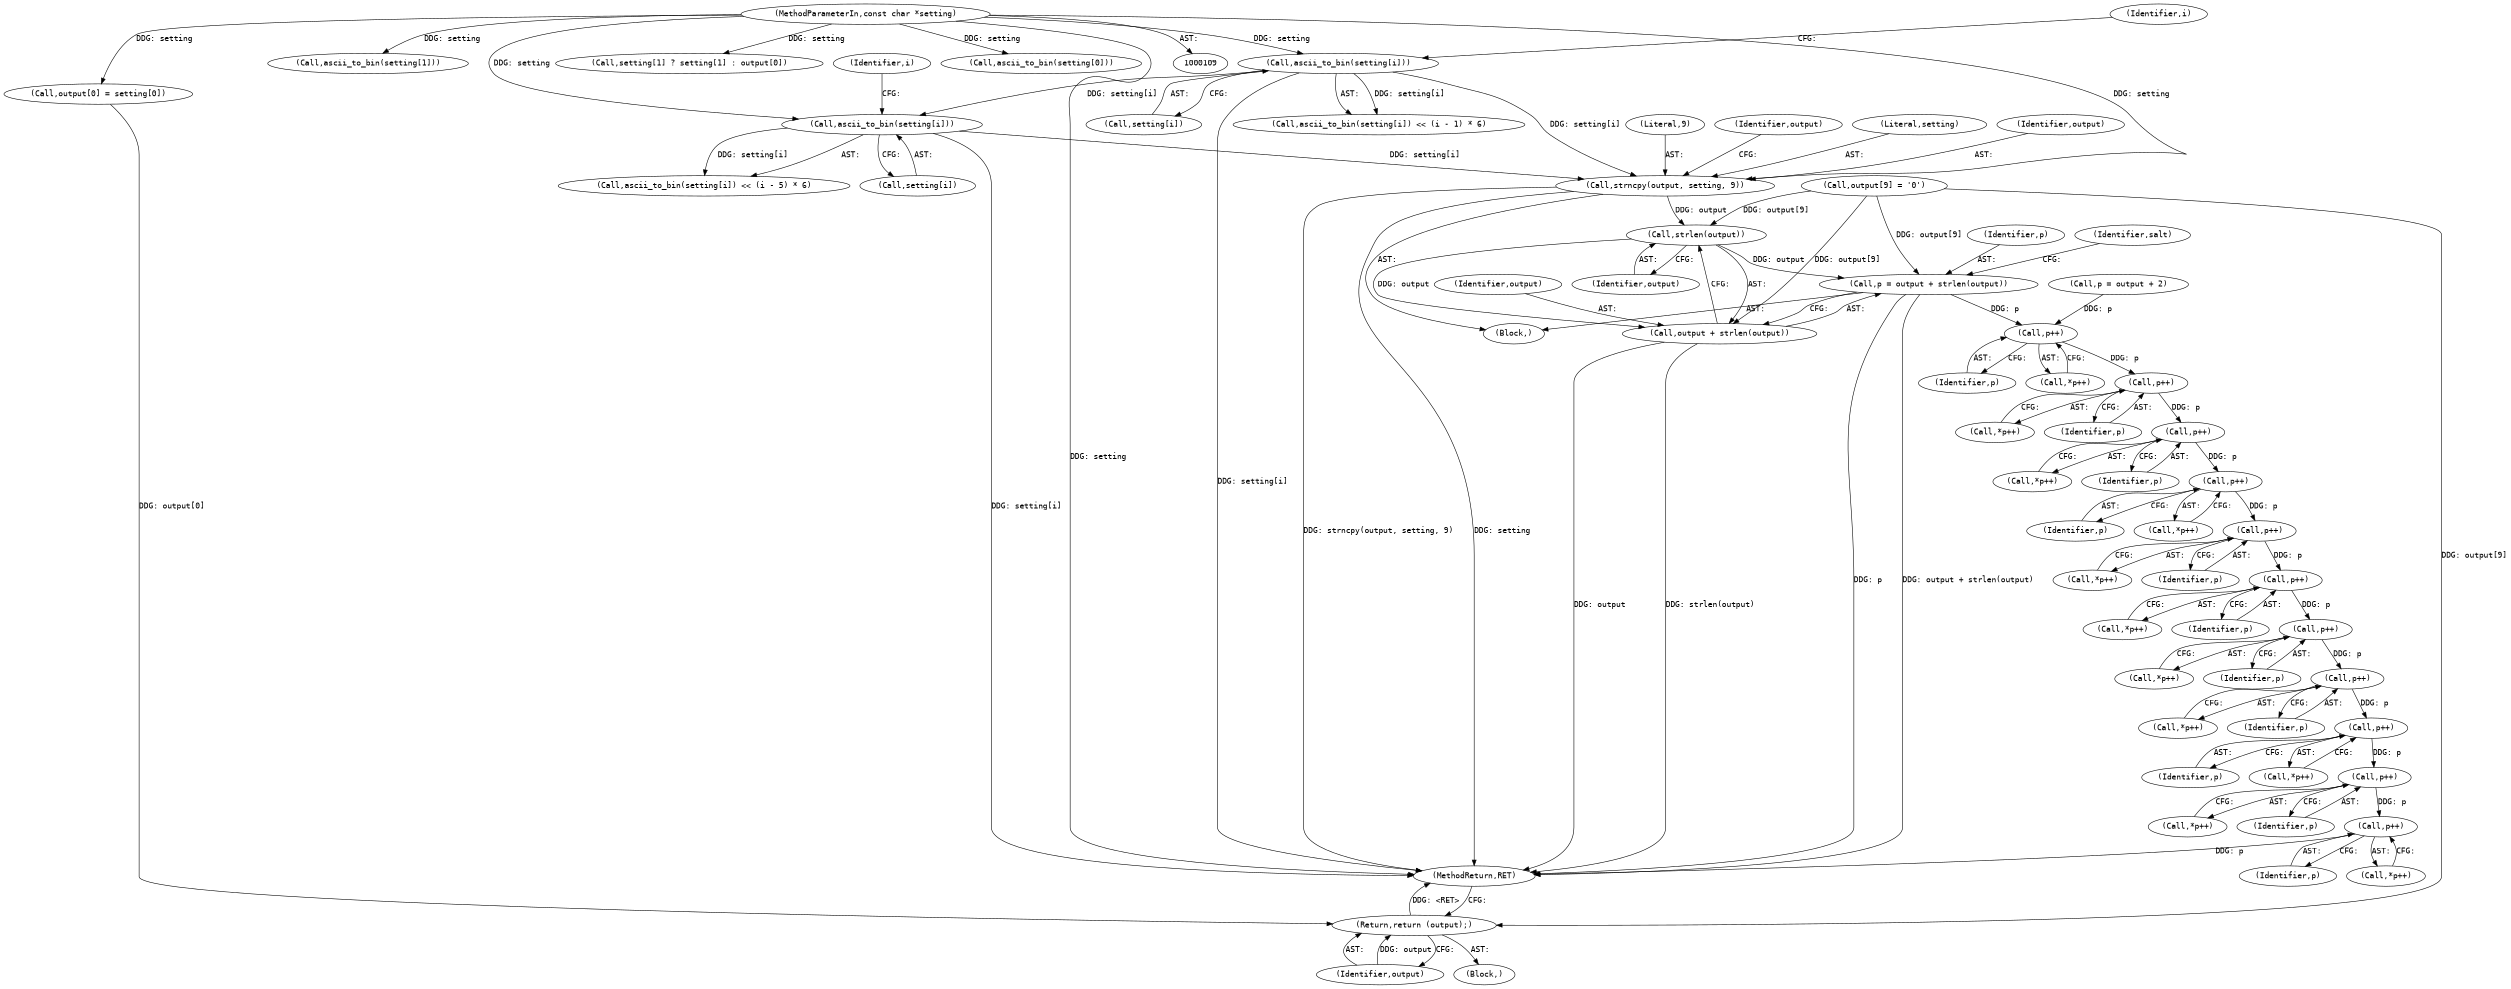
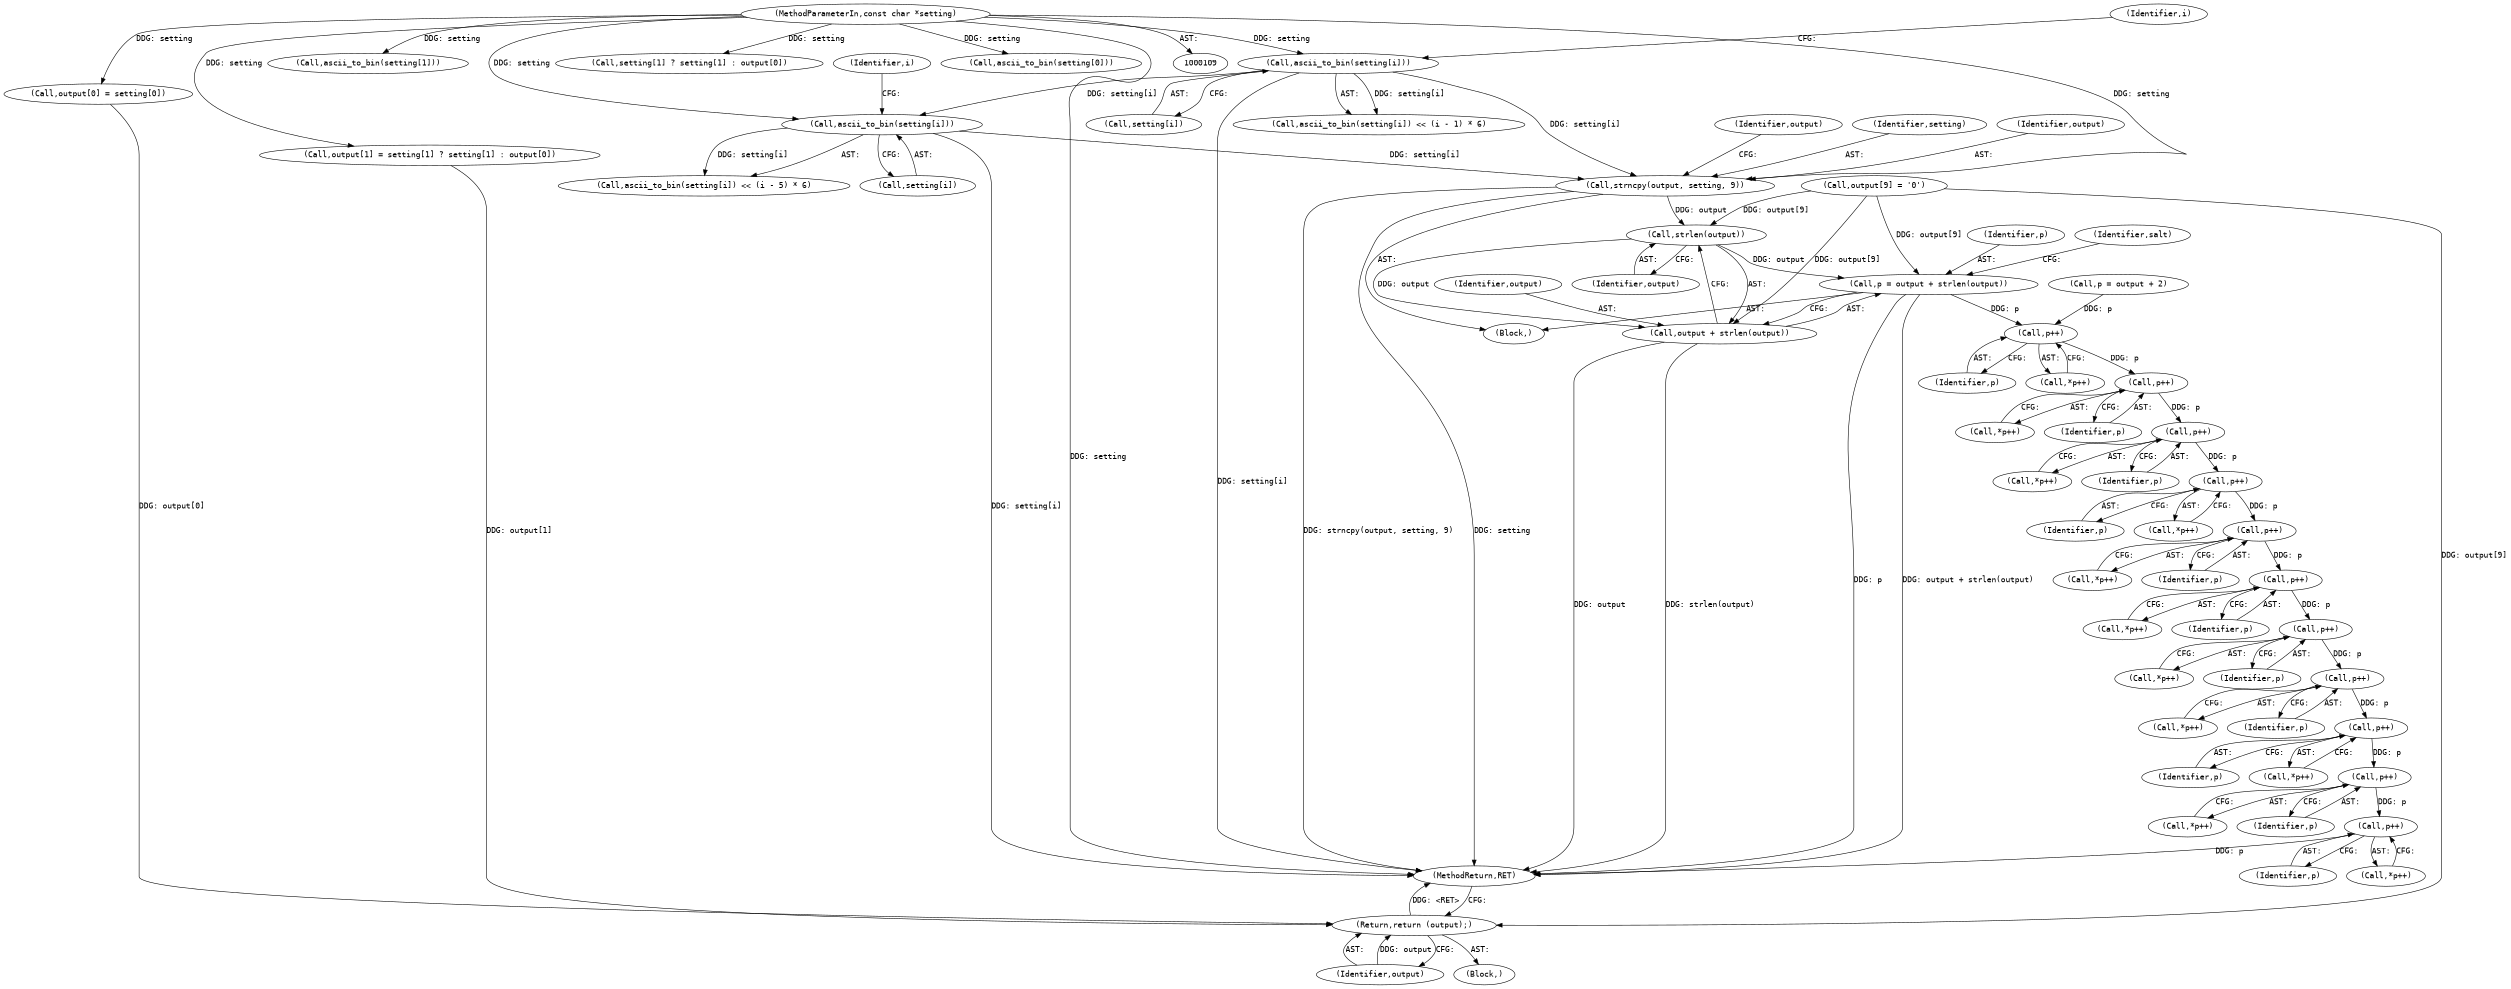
node "(Literal,9)": removed
node "(Literal,setting)": label "(Literal,setting)" -> "(Identifier,setting)"
node "(Call,output[1] = setting[1] ? setting[1] : output[0])": added
